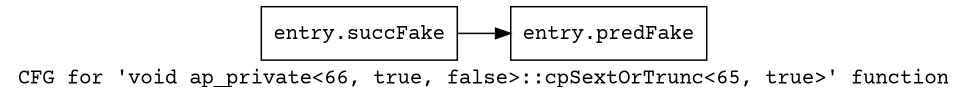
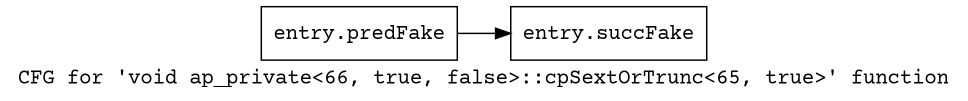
edge "entry.succFake" -> "entry.predFake": reversed
